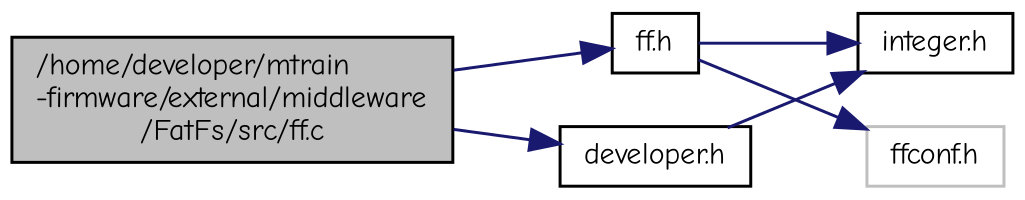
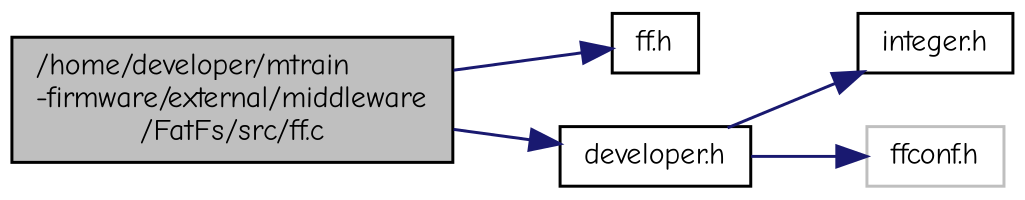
edge "ff.h" -> "integer.h": removed
edge "ff.h" -> "ffconf.h": now "developer.h" -> "ffconf.h"
